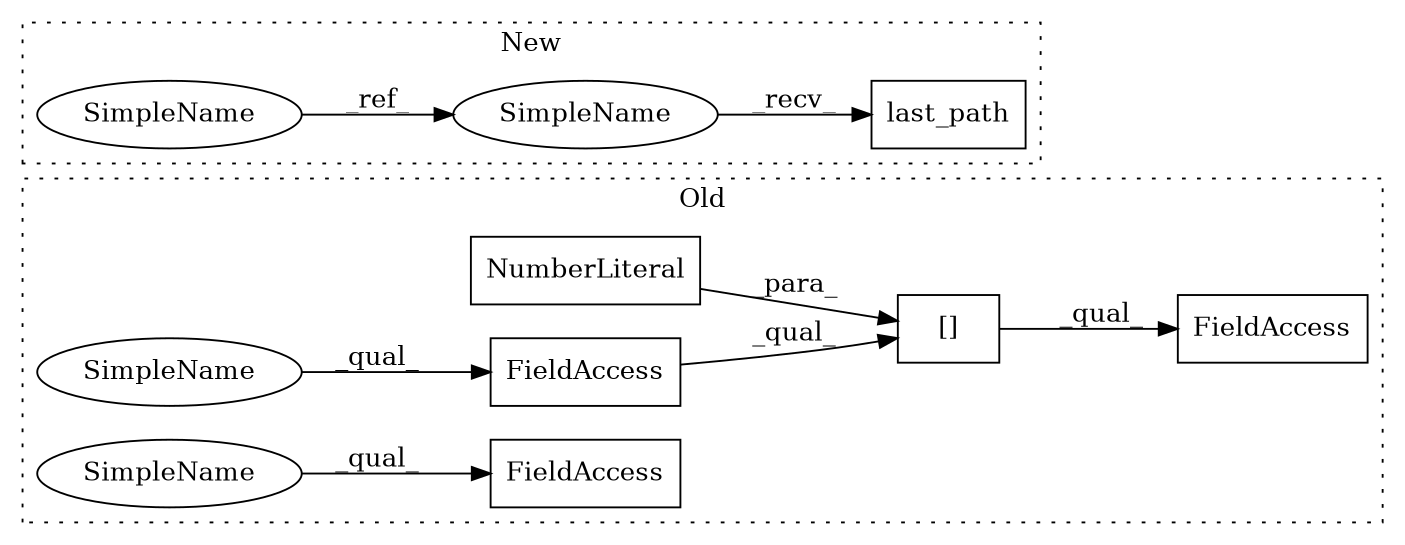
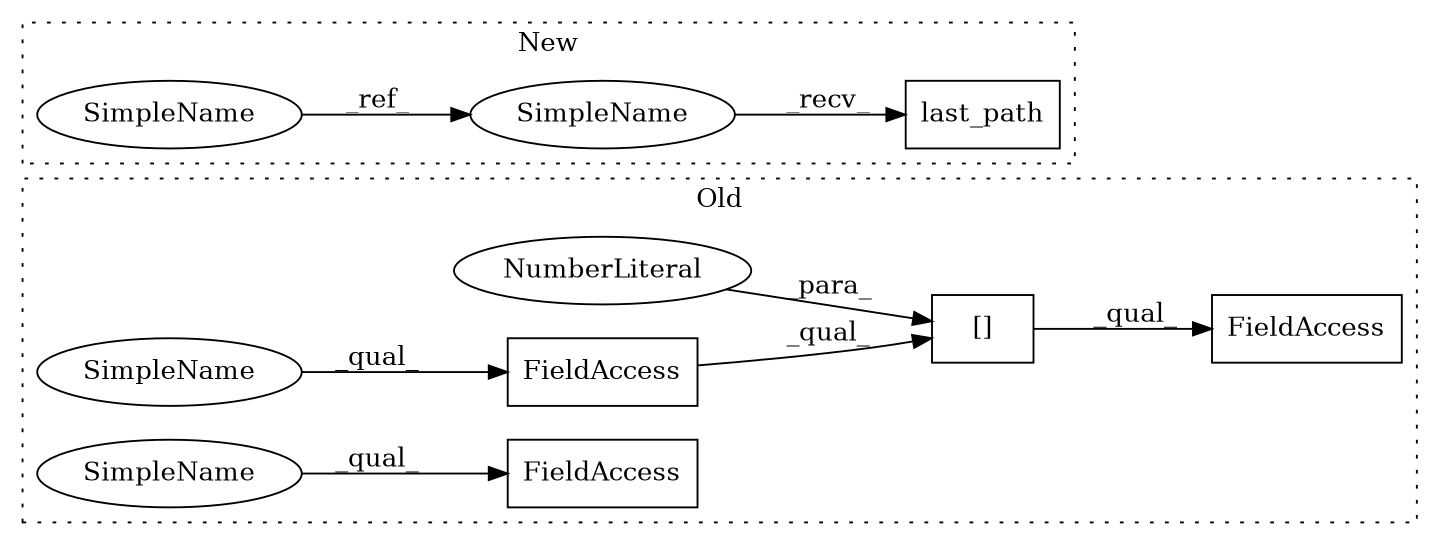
node "NumberLiteral": shape box -> ellipse
